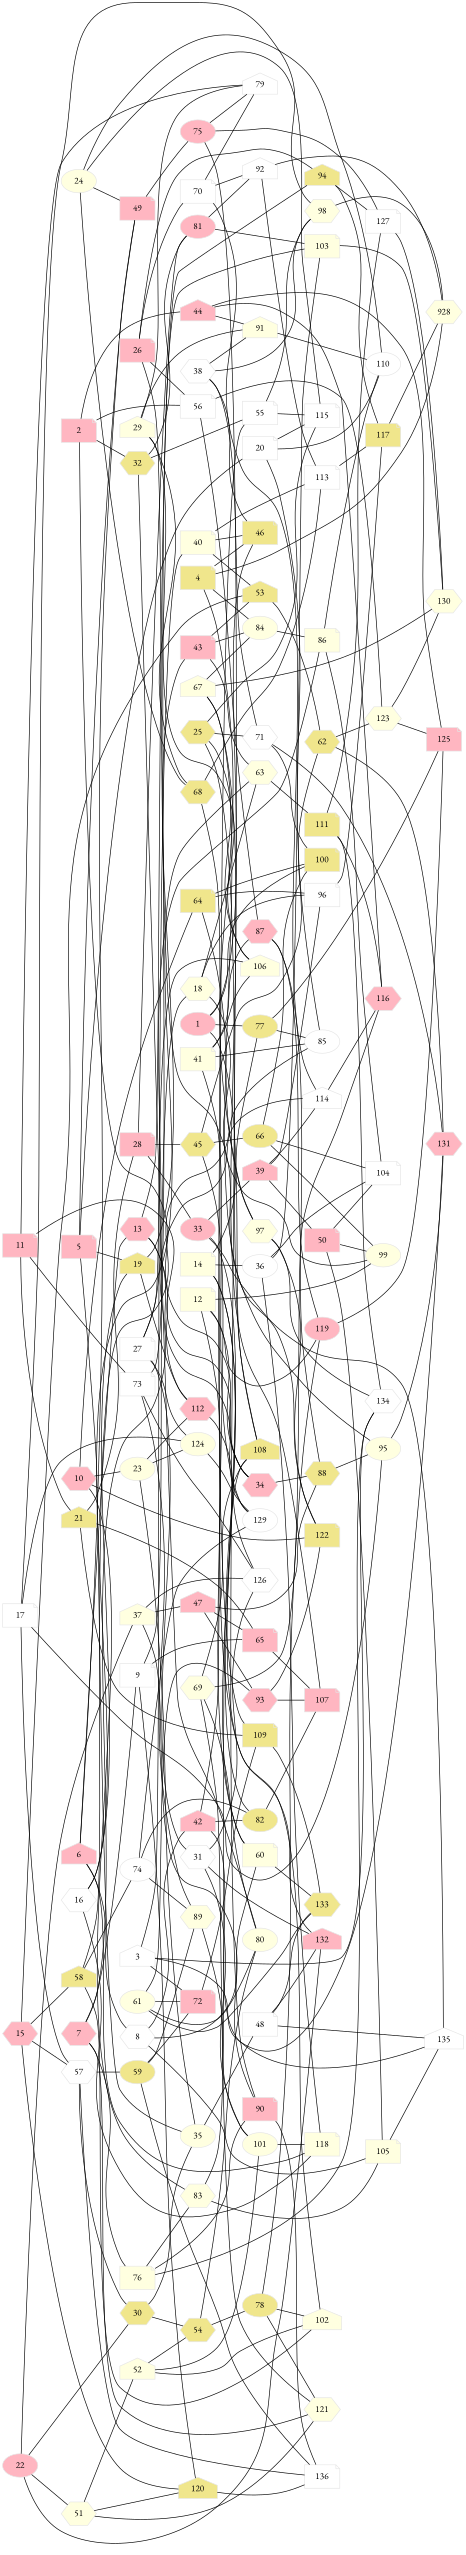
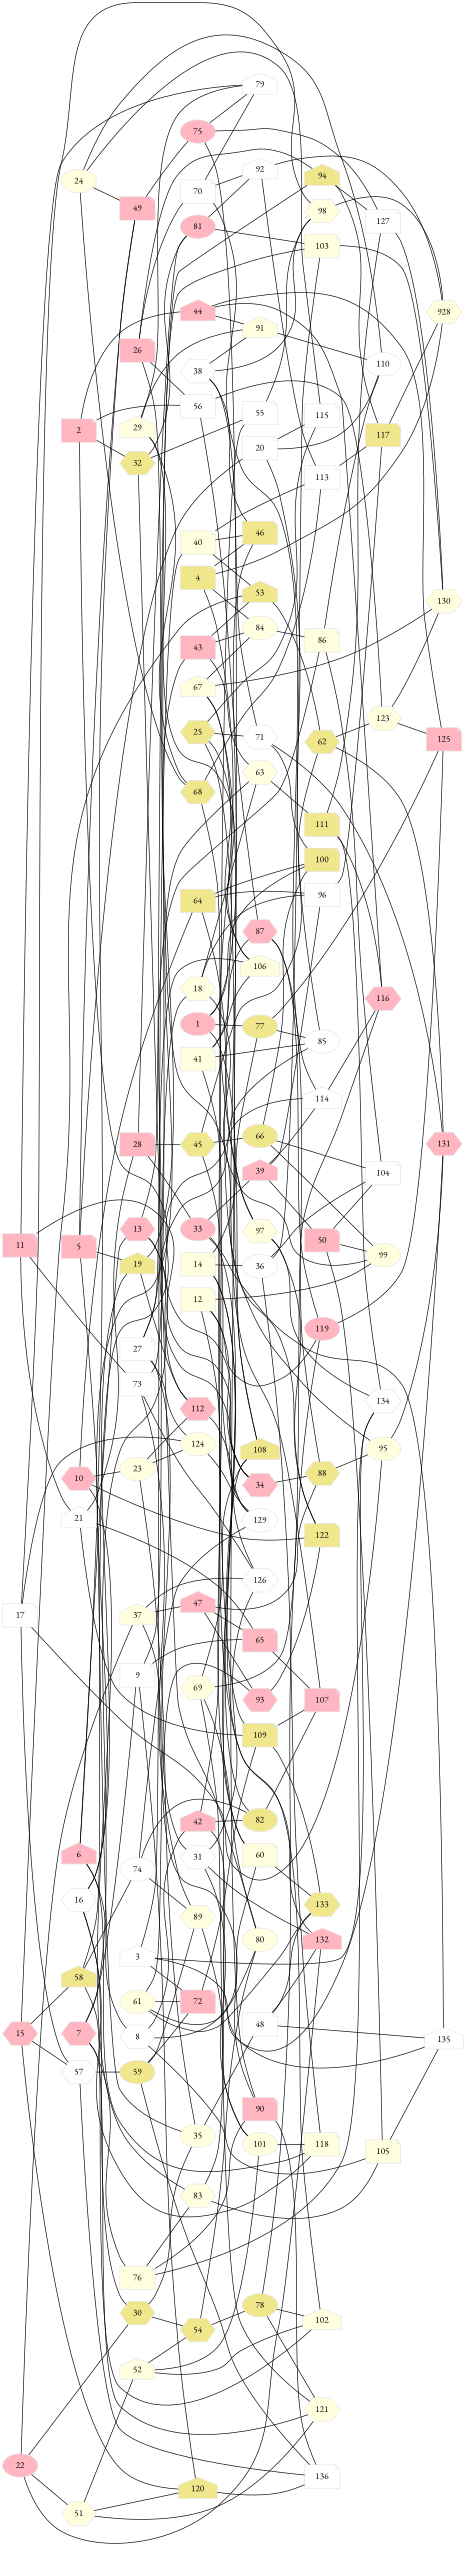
edge "55" -- "115": removed
node "21": fillcolor khaki -> white
edge "93" -- "107": now "109" -- "107"
edge "57" -- "30": now "16" -- "30"
